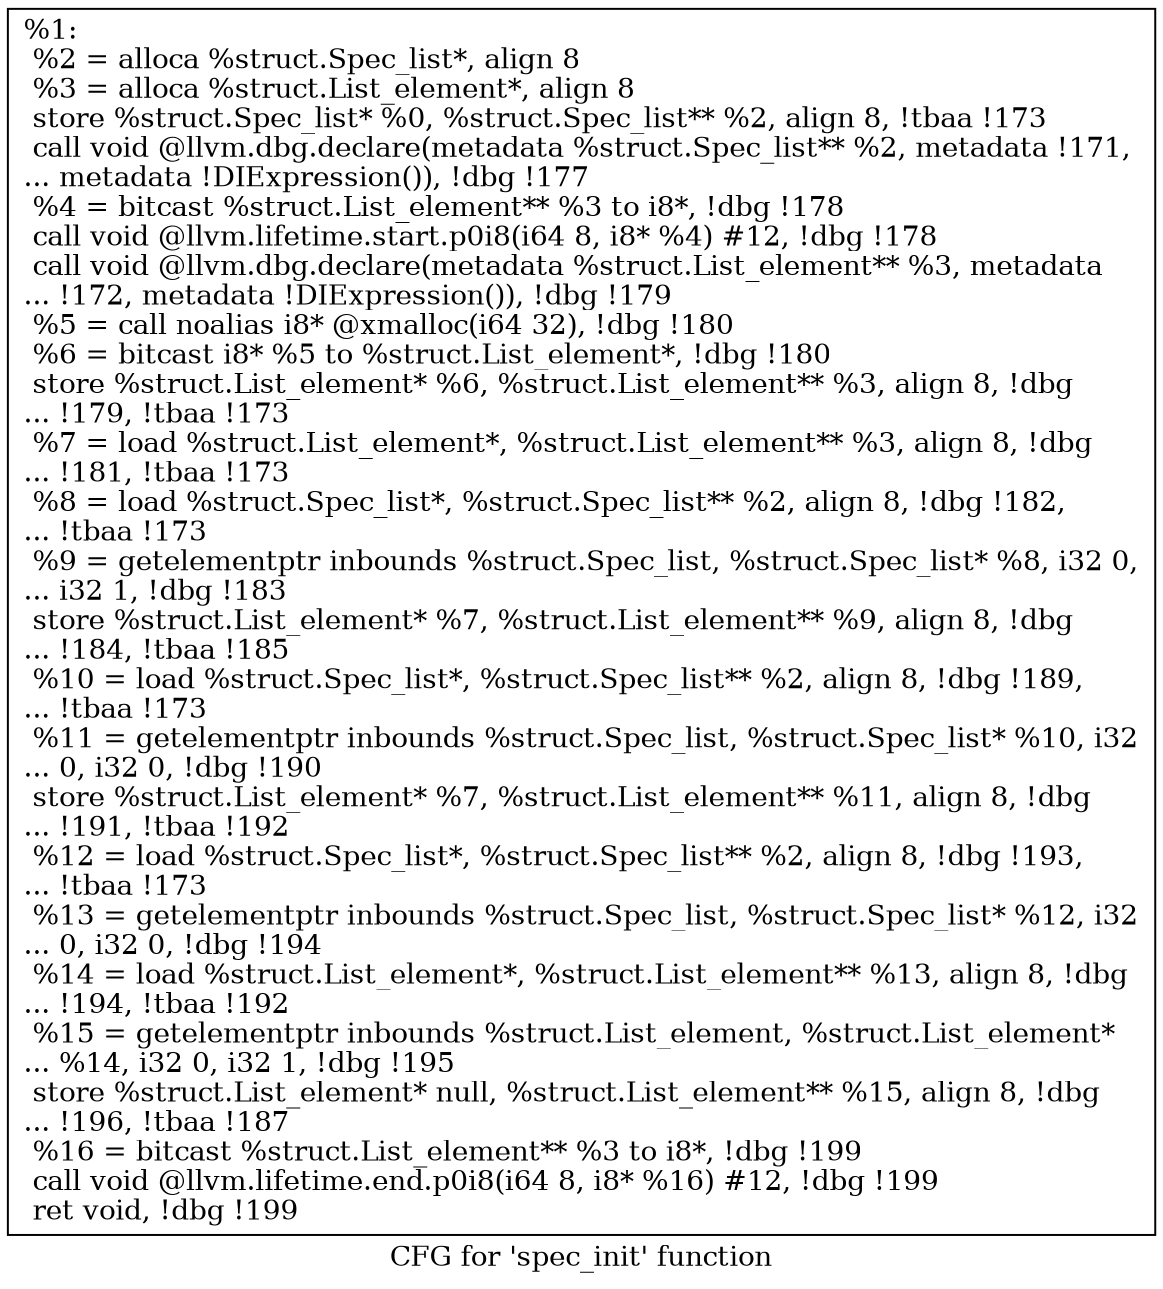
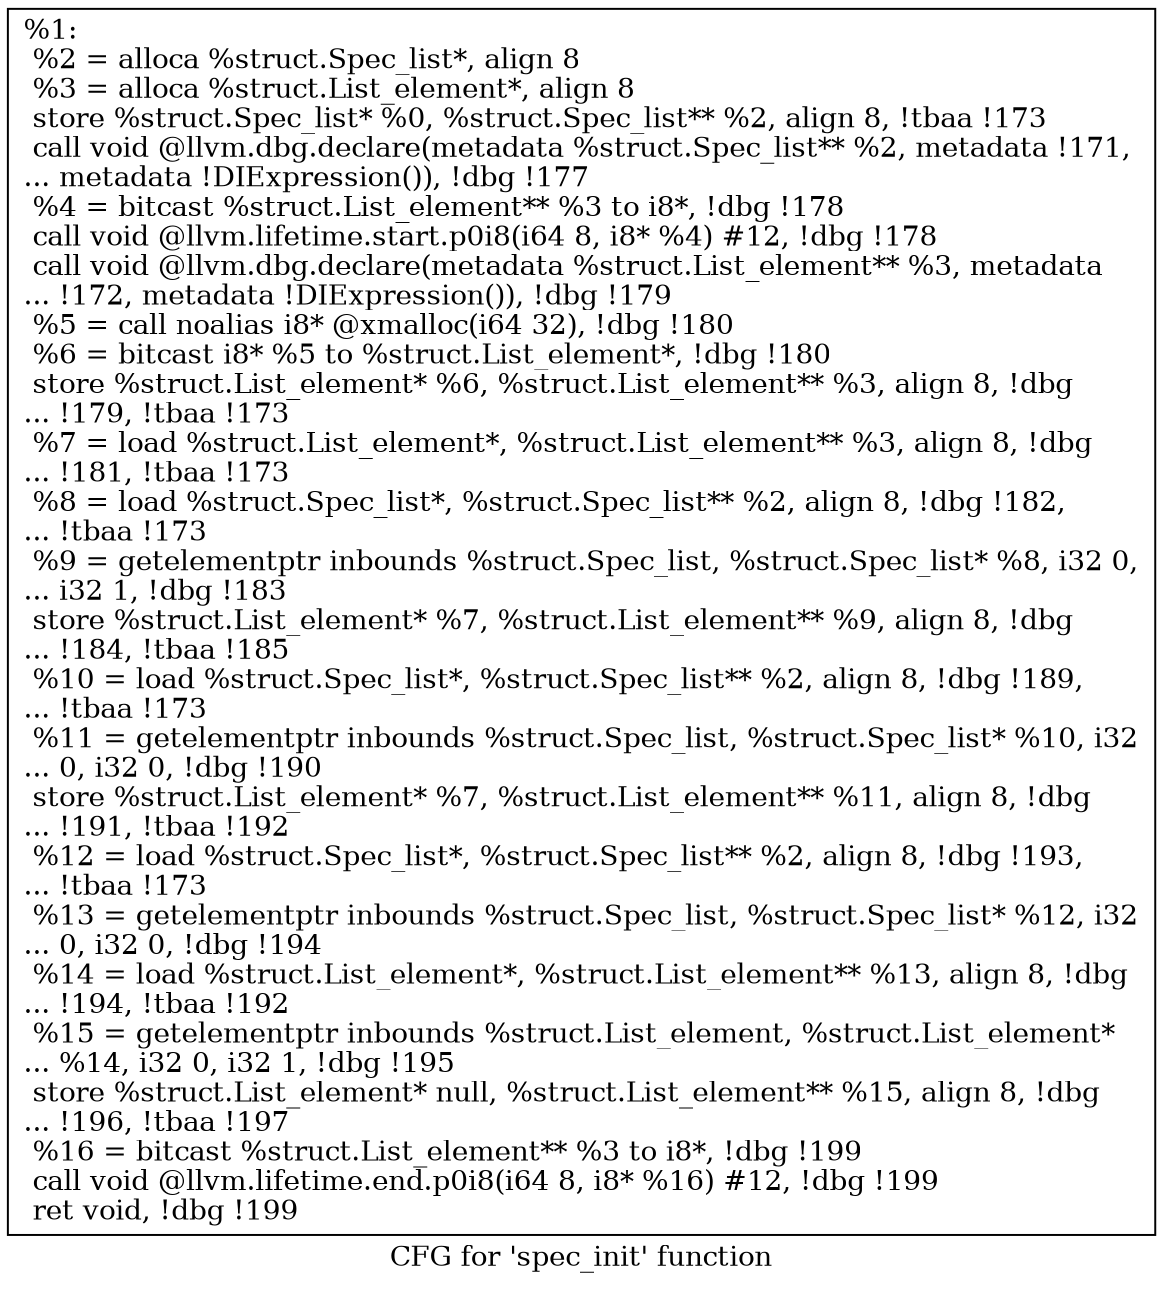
node "%1:": text "... !196, !tbaa !187" -> "... !196, !tbaa !197"
